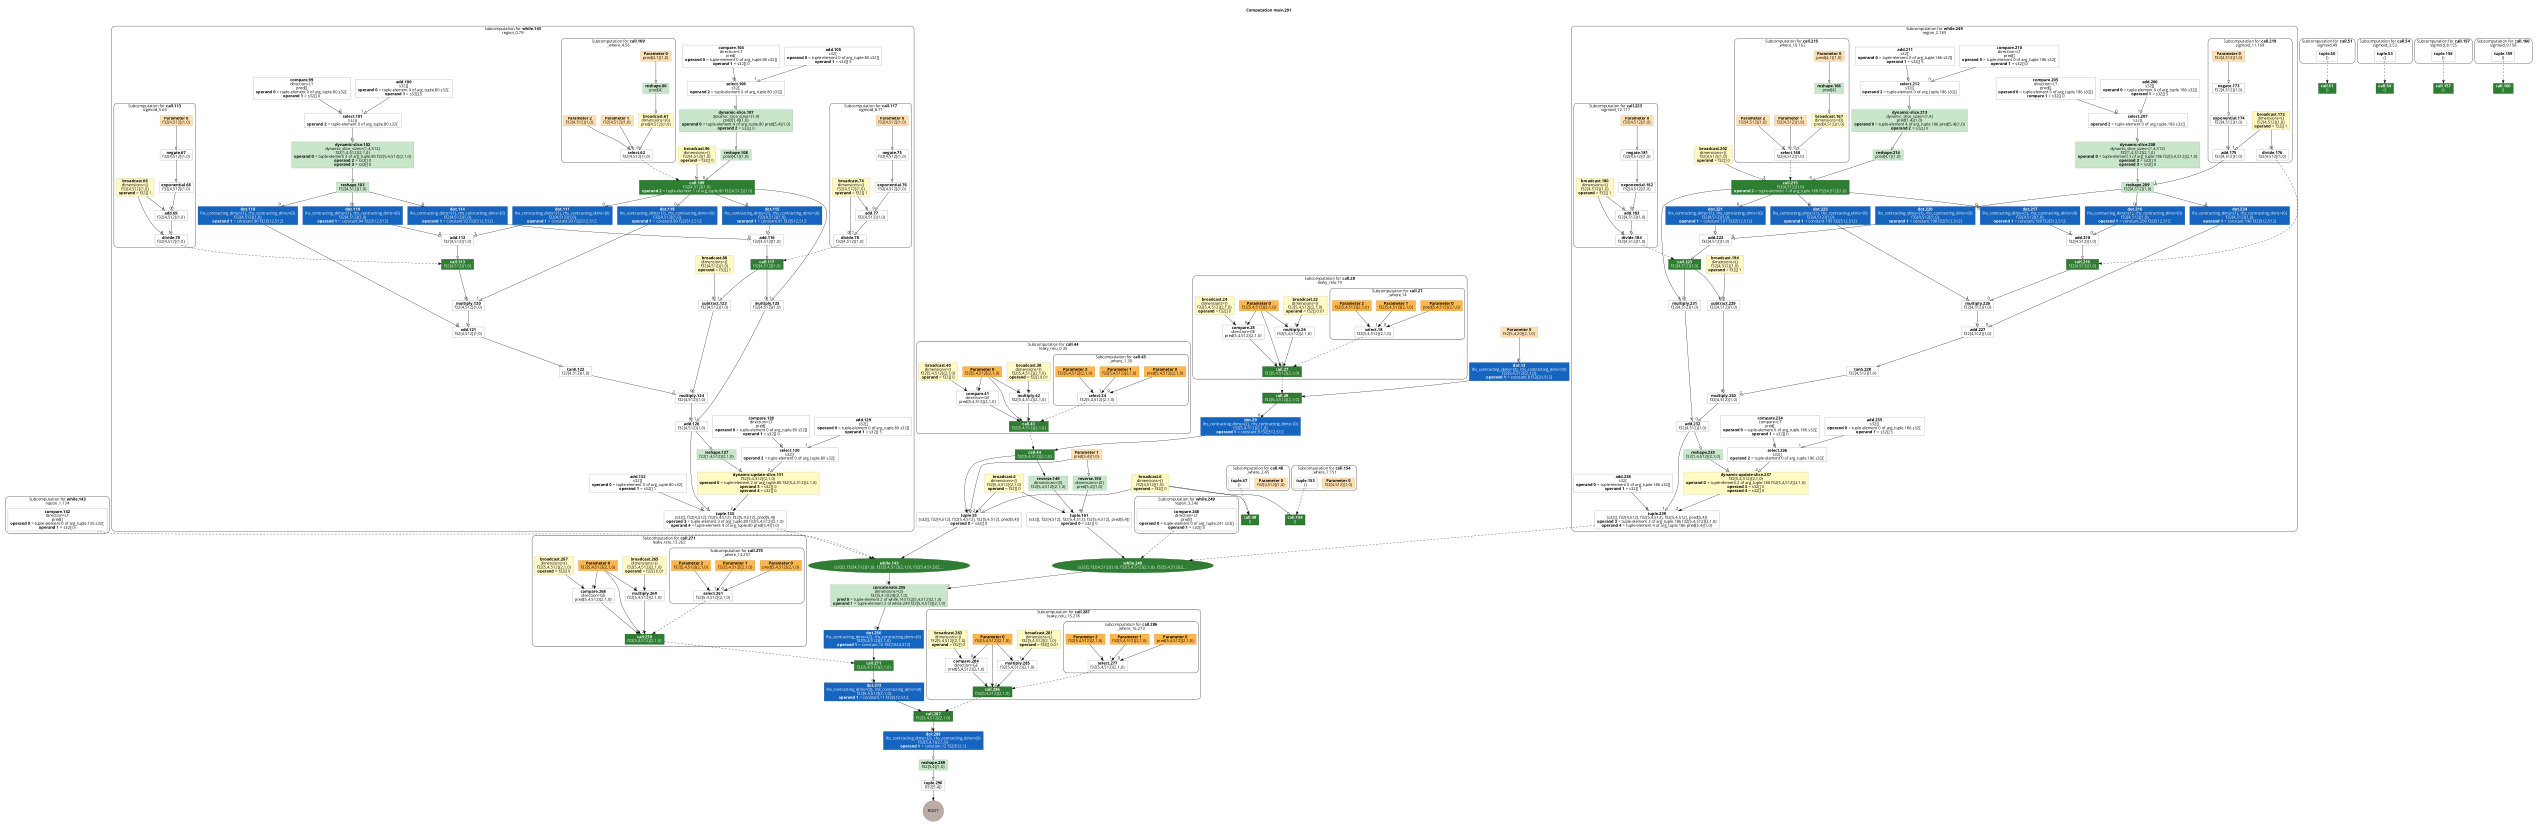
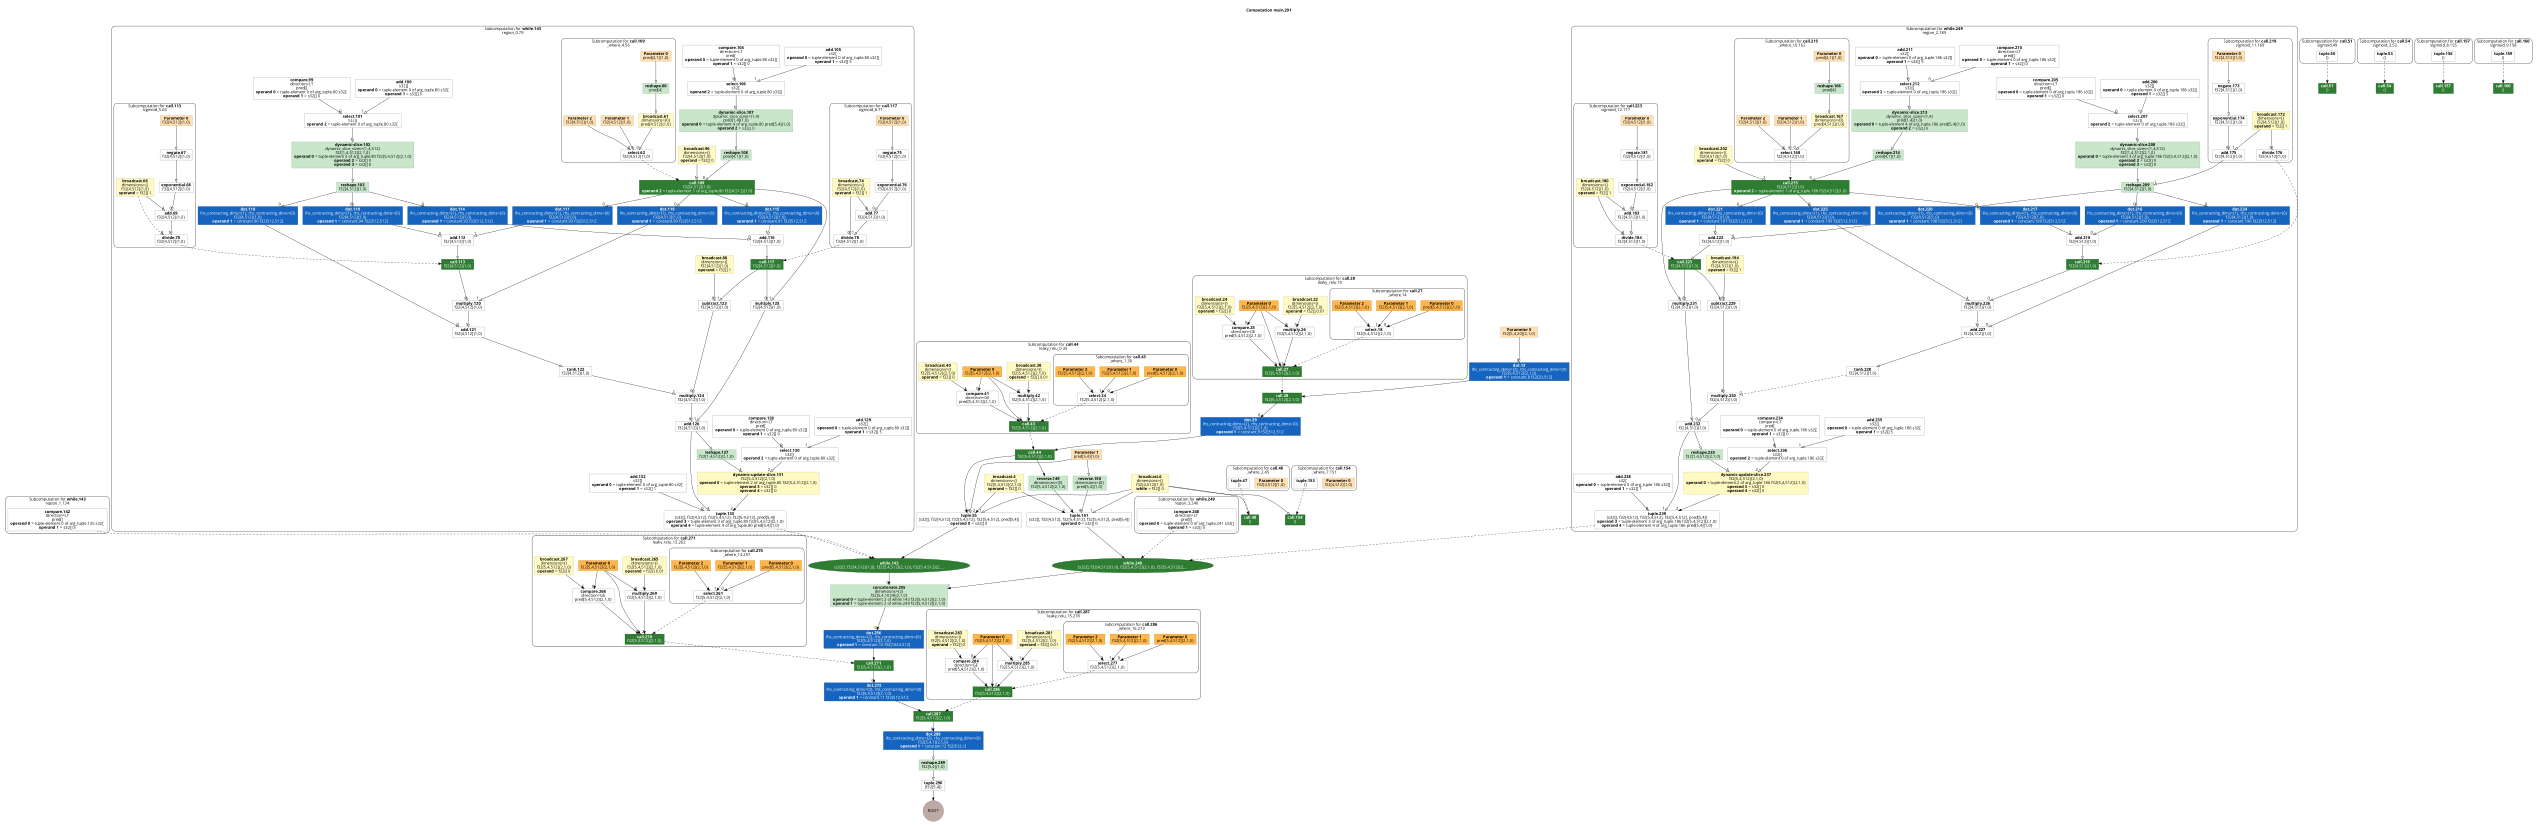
node "compare.205": text "compare 1" -> "operand 1"
edge "broadcast.66" -> "divide.70": style solid -> dashed
edge "tanh.228" -> "multiply.230": style solid -> dashed
node "broadcast.6": text "operand" -> "while"
edge "broadcast.6" -> "tuple.161": added
node "concatenate.255": text "pred 0" -> "operand 0"
